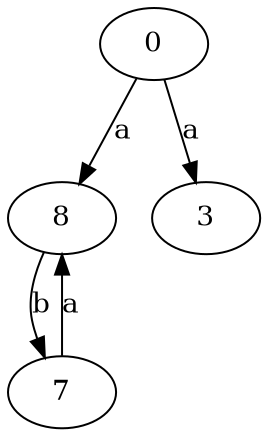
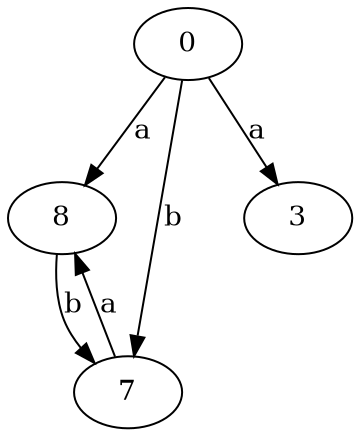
edge "0" -> "7": added, label "b"
